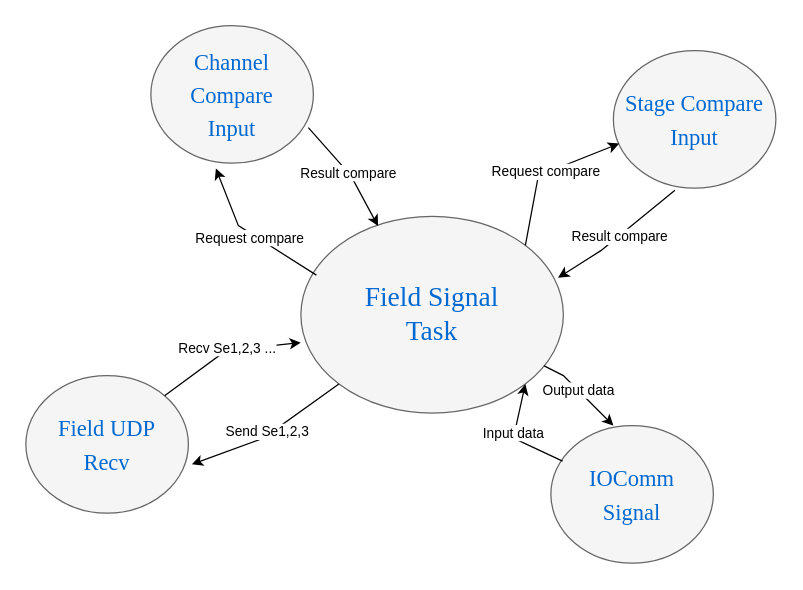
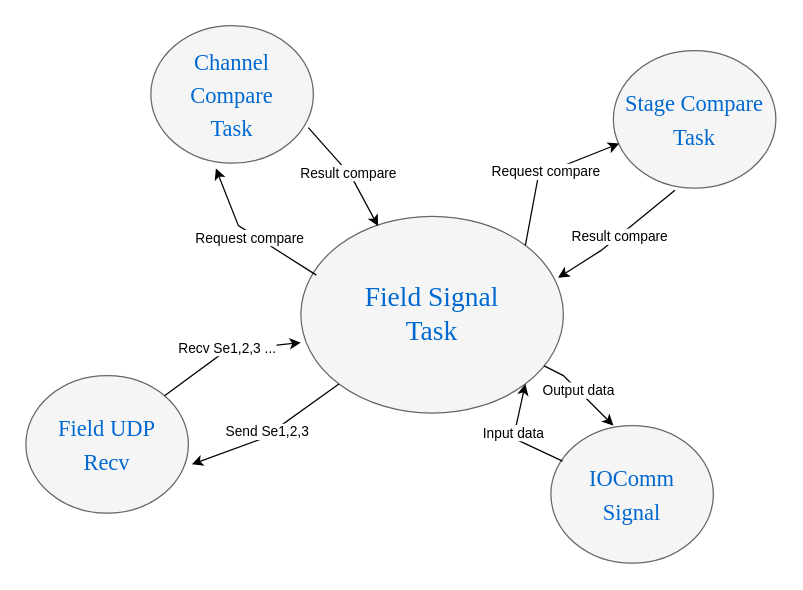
node "Channel Compare Input": label "Channel Compare Input" -> "Channel Compare Task"
node "Stage Compare Input": label "Stage Compare Input" -> "Stage Compare Task"
